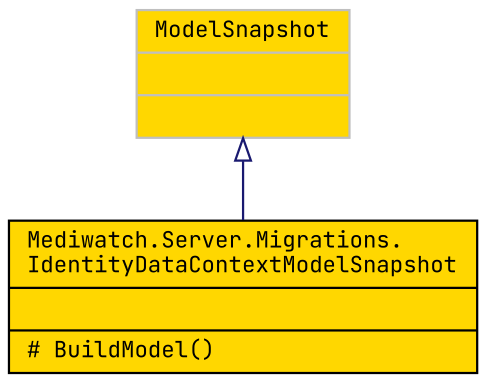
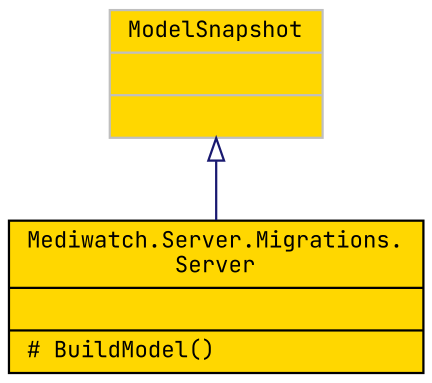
node "Mediwatch.Server.Migrations.": text "IdentityDataContextModelSnapshot" -> "Server"
